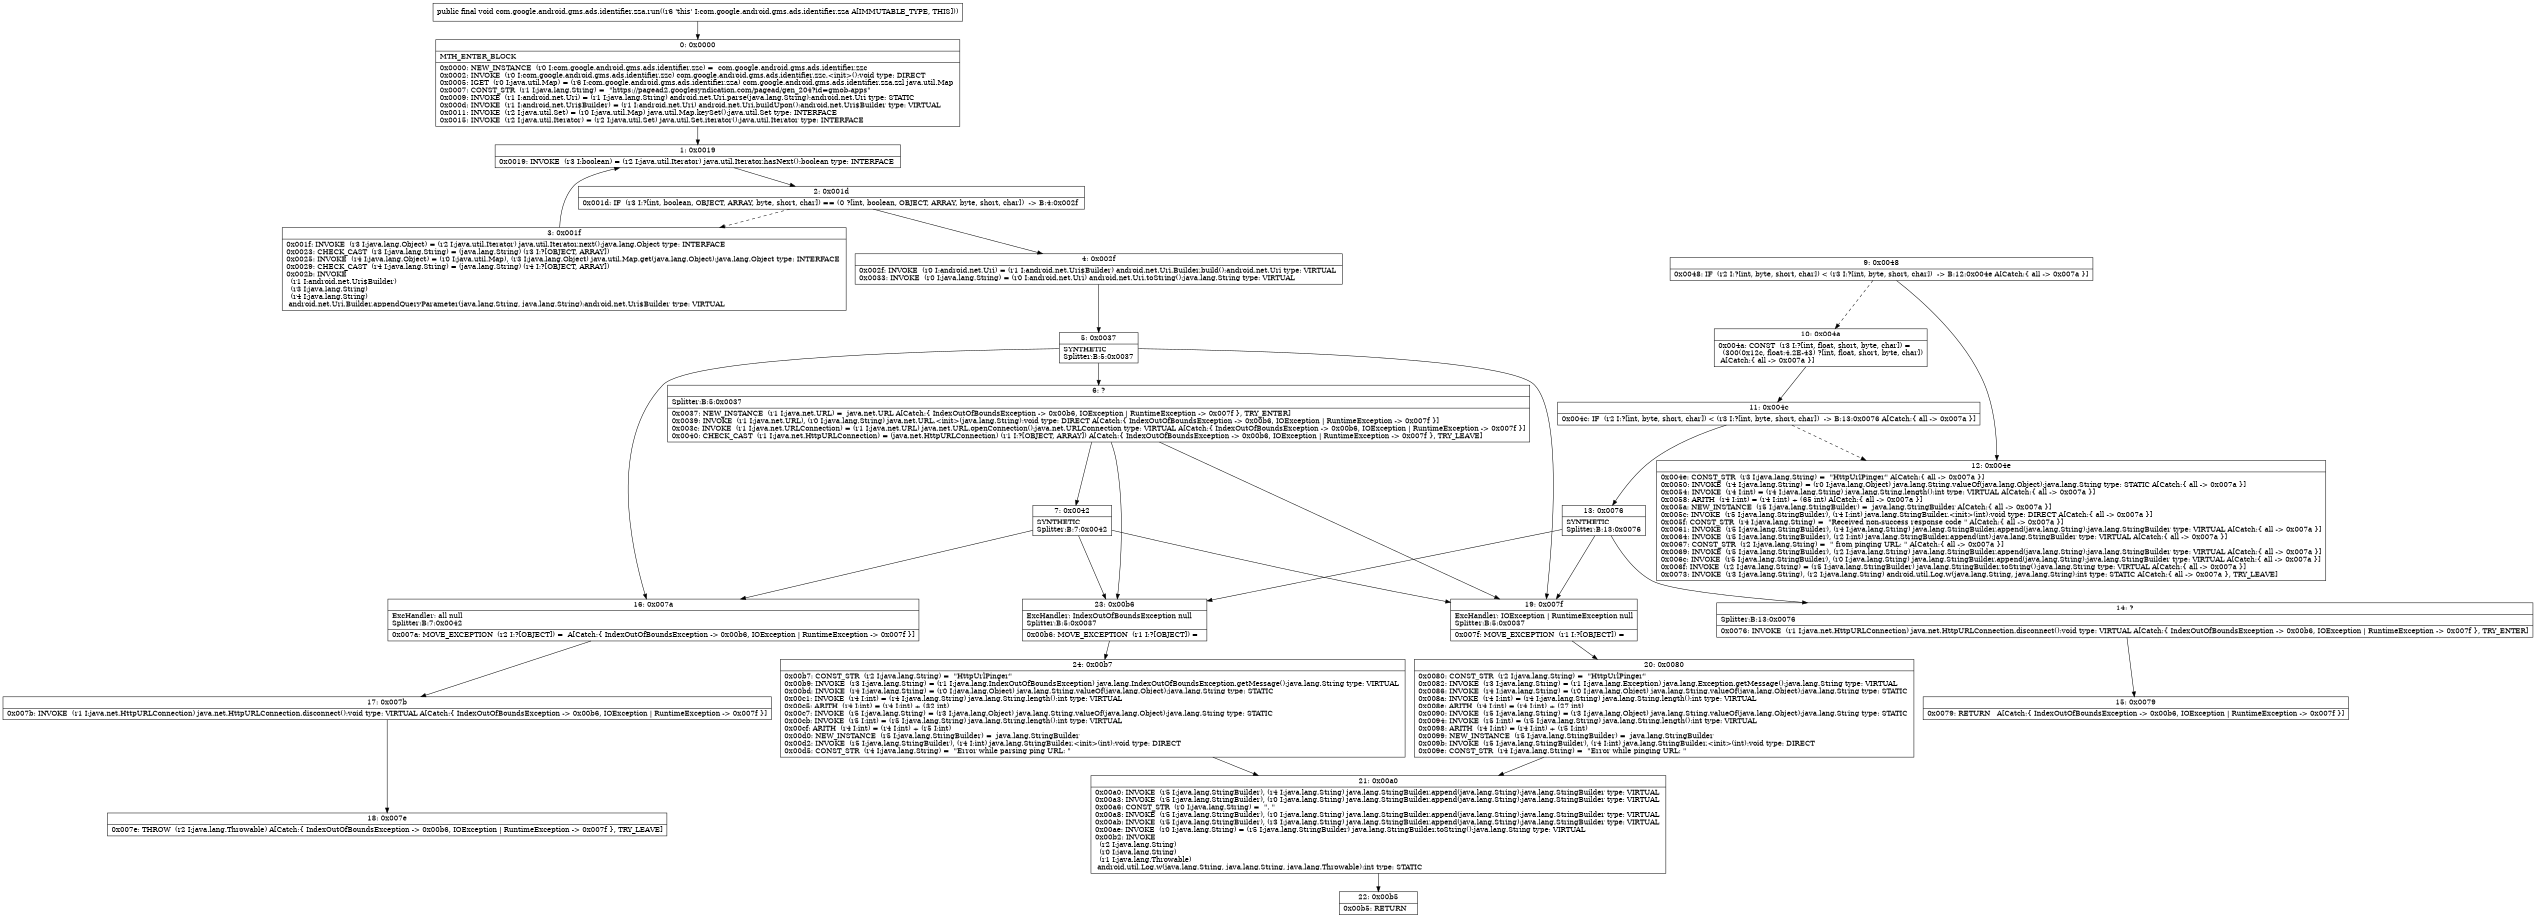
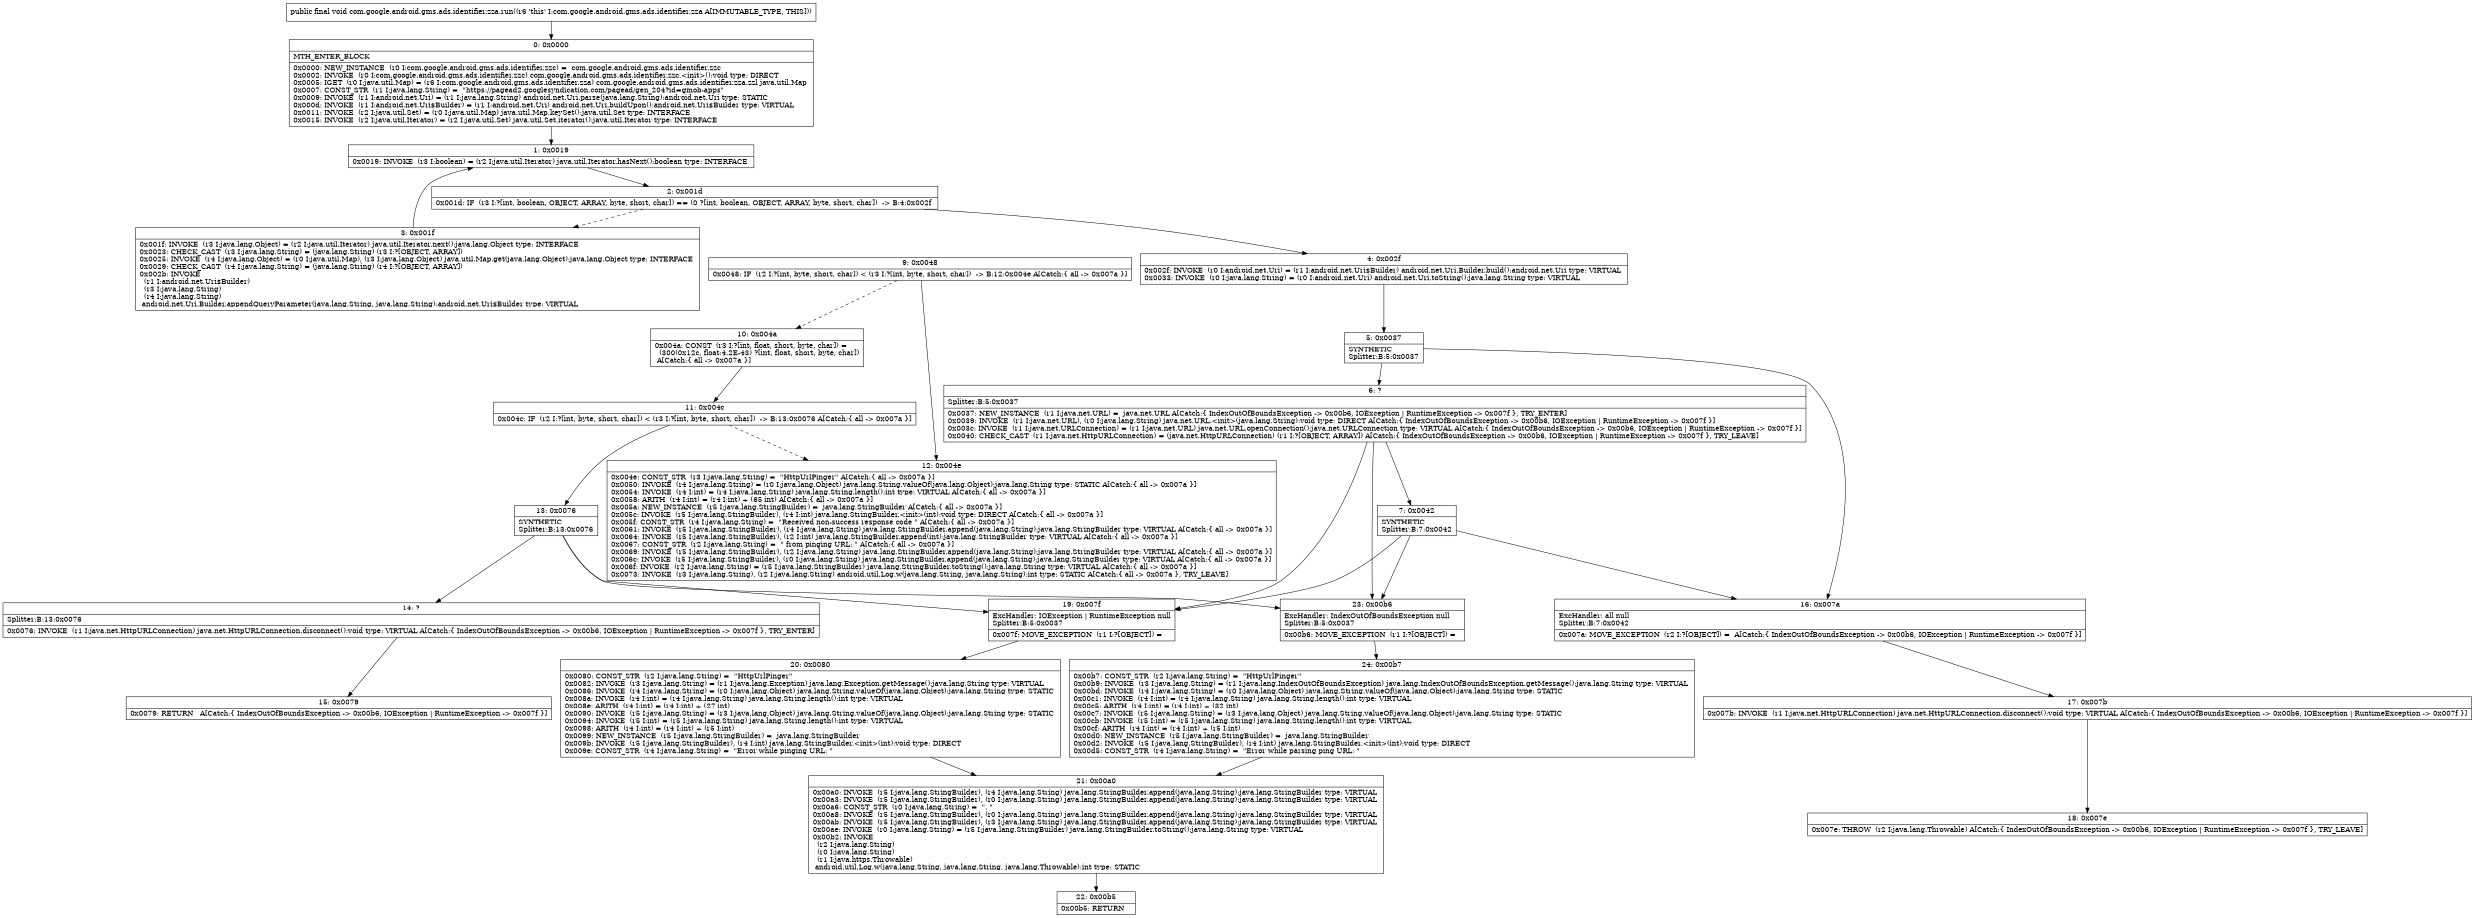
edge "5: 0x0037" -> "19: 0x007f": removed
node "21: 0x00a0": text "(r1 I:java.lang.Throwable)" -> "(r1 I:java.https.Throwable)"
